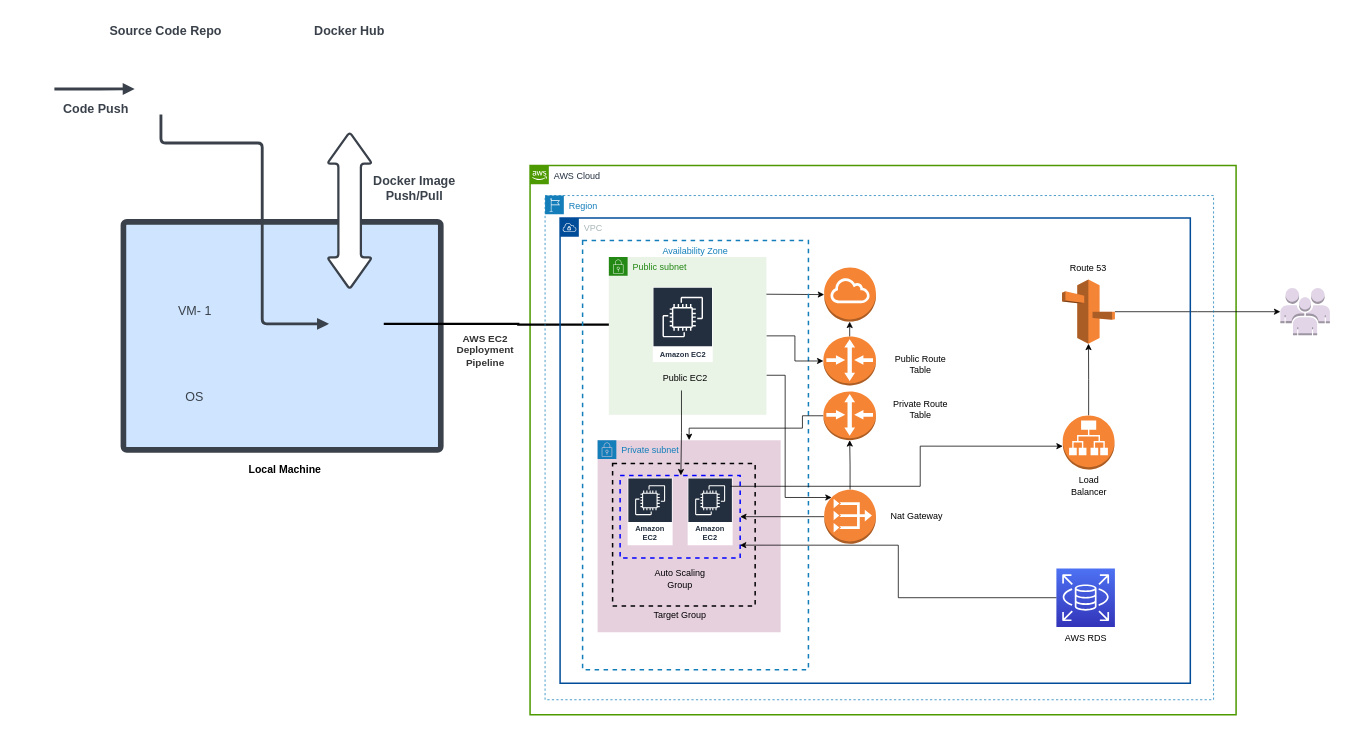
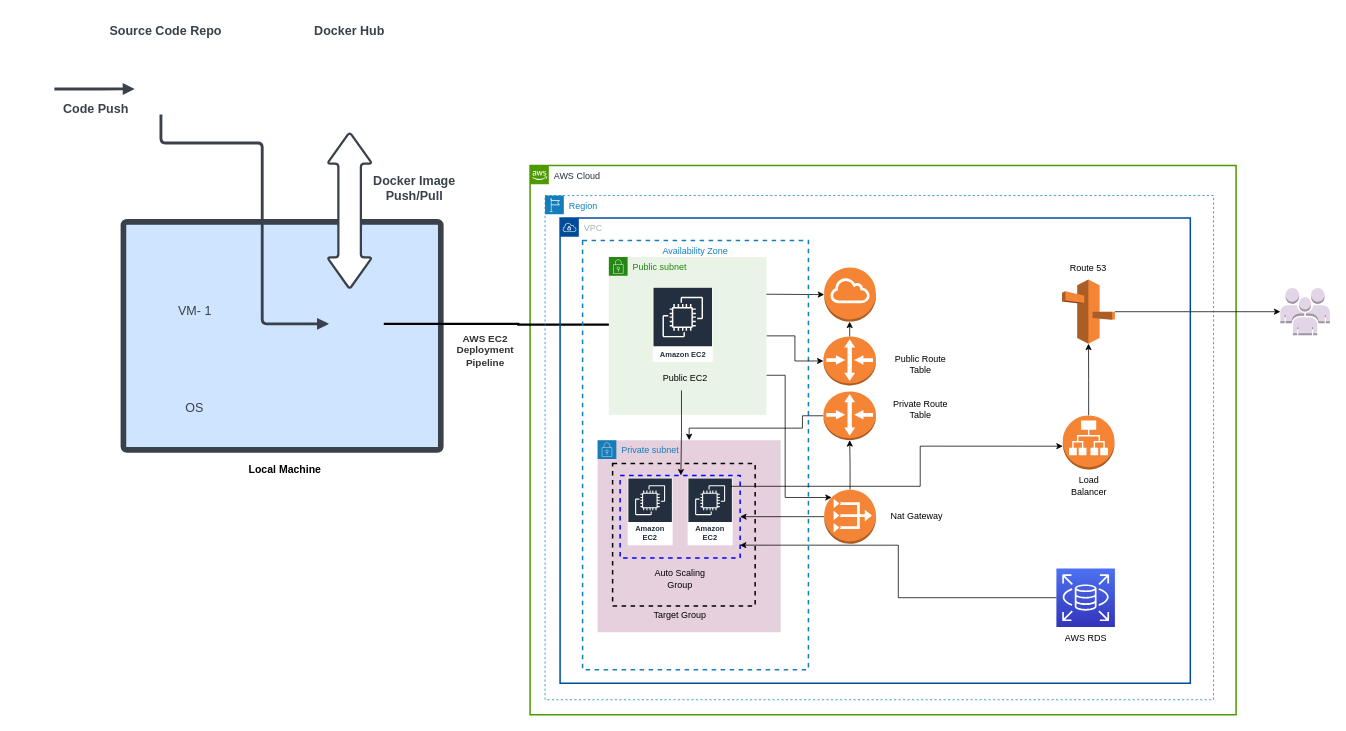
node "OS": moved (195, 397) -> (195, 408)
